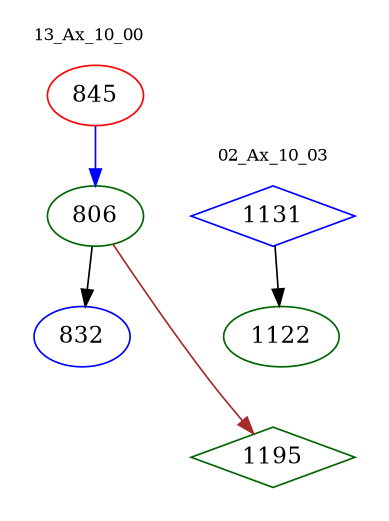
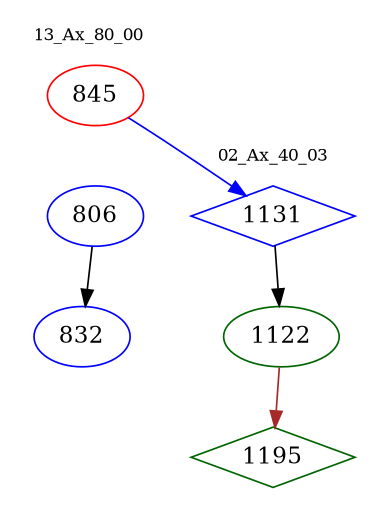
cluster "13_Ax_10_00": label "13_Ax_10_00" -> "13_Ax_80_00"
edge "845" -> "806": now "845" -> "1131"
cluster "02_Ax_10_03": label "02_Ax_10_03" -> "02_Ax_40_03"
node "806": color darkgreen -> blue
edge "806" -> "1195": now "1122" -> "1195"
